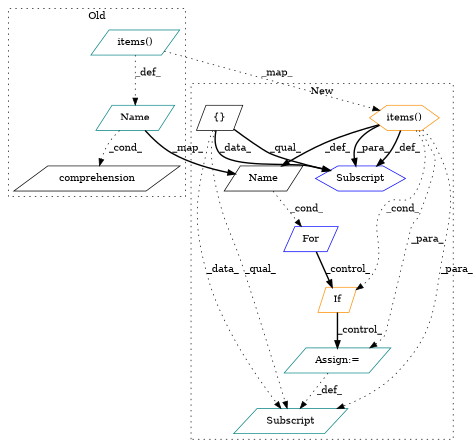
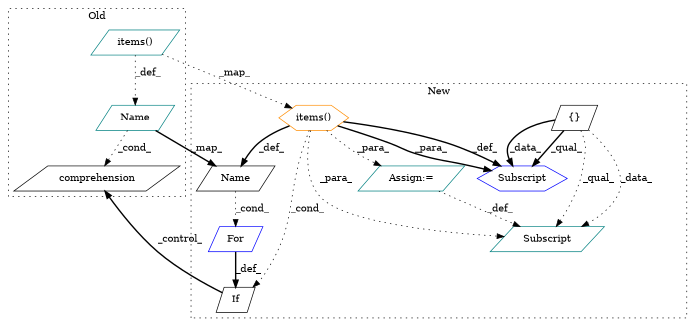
edge "For" -> "If": label "_control_" -> "_def_"
node "If": color darkorange -> black
edge "If" -> "Assign:=": now "If" -> "comprehension"
